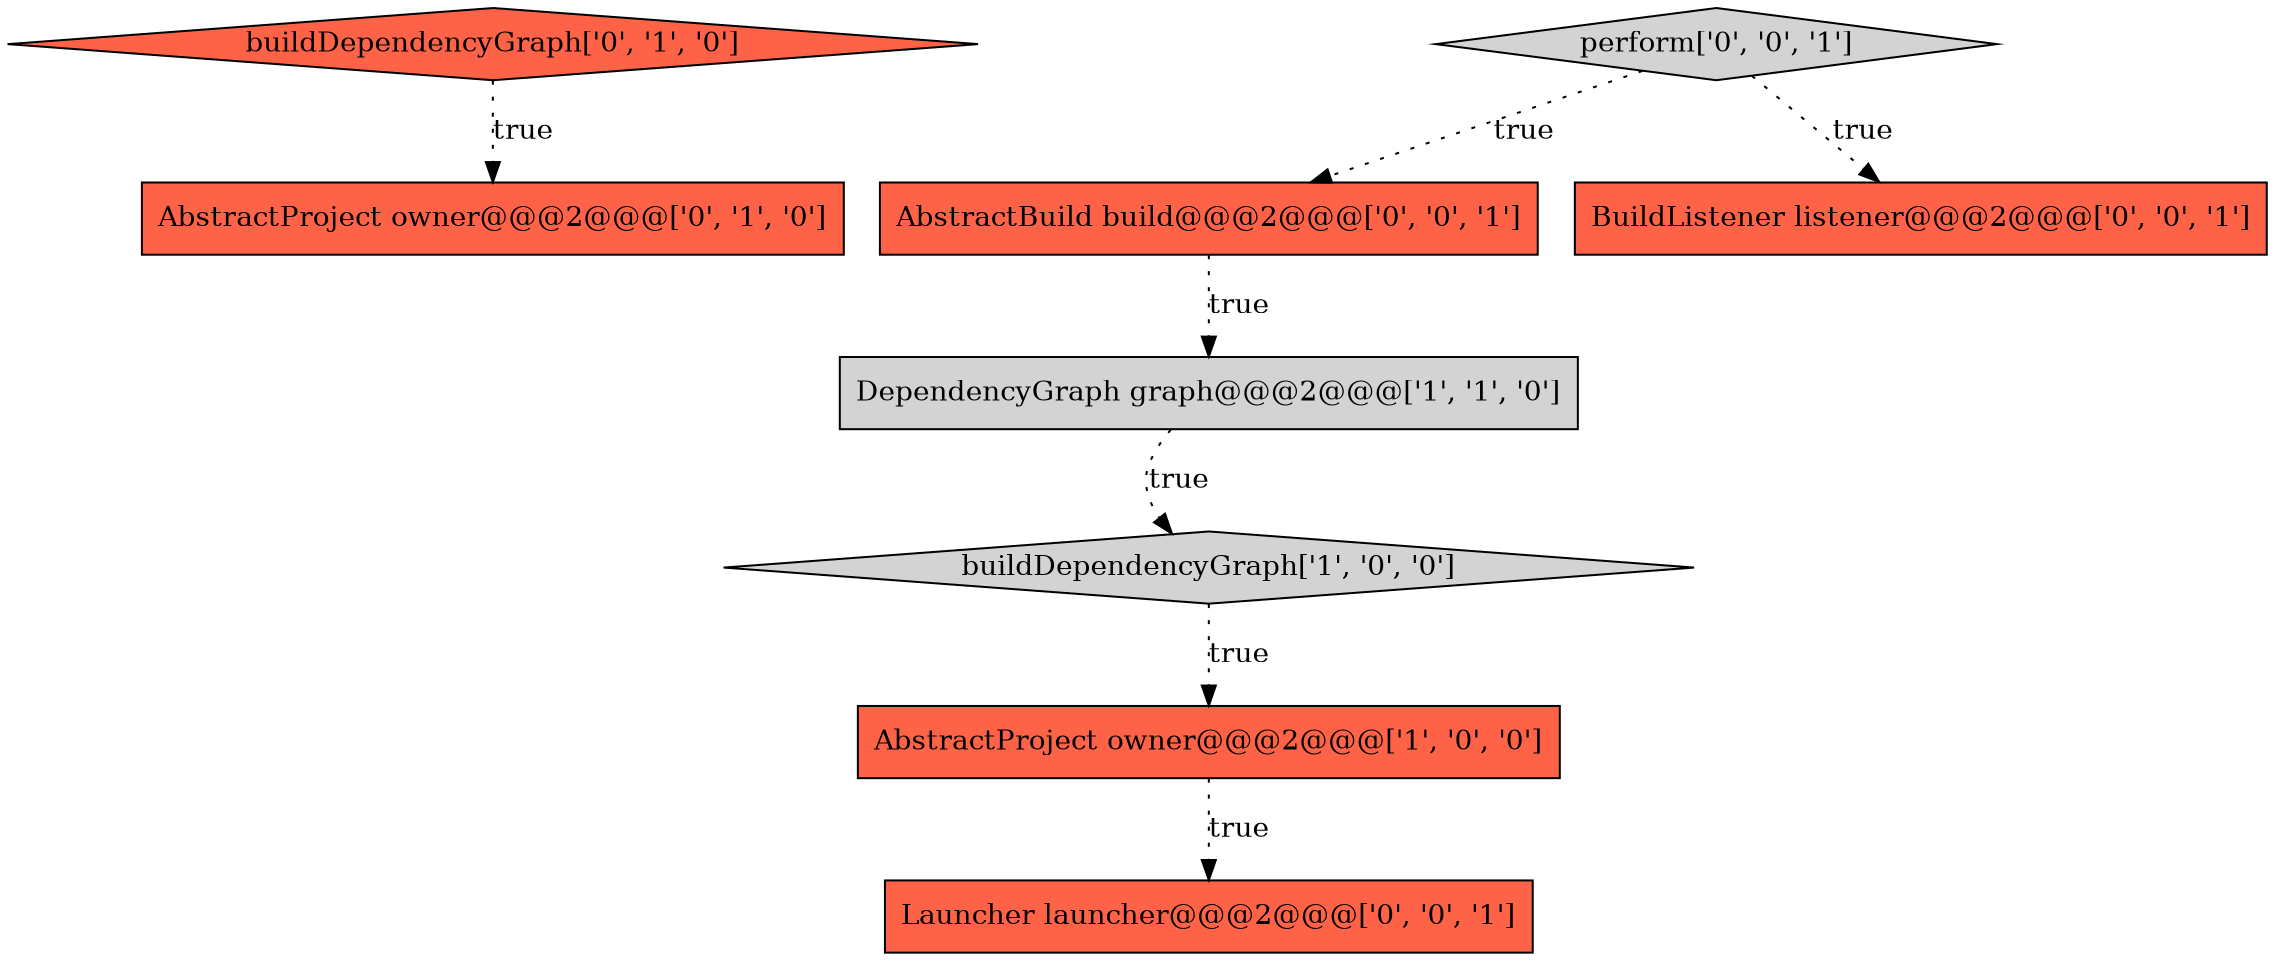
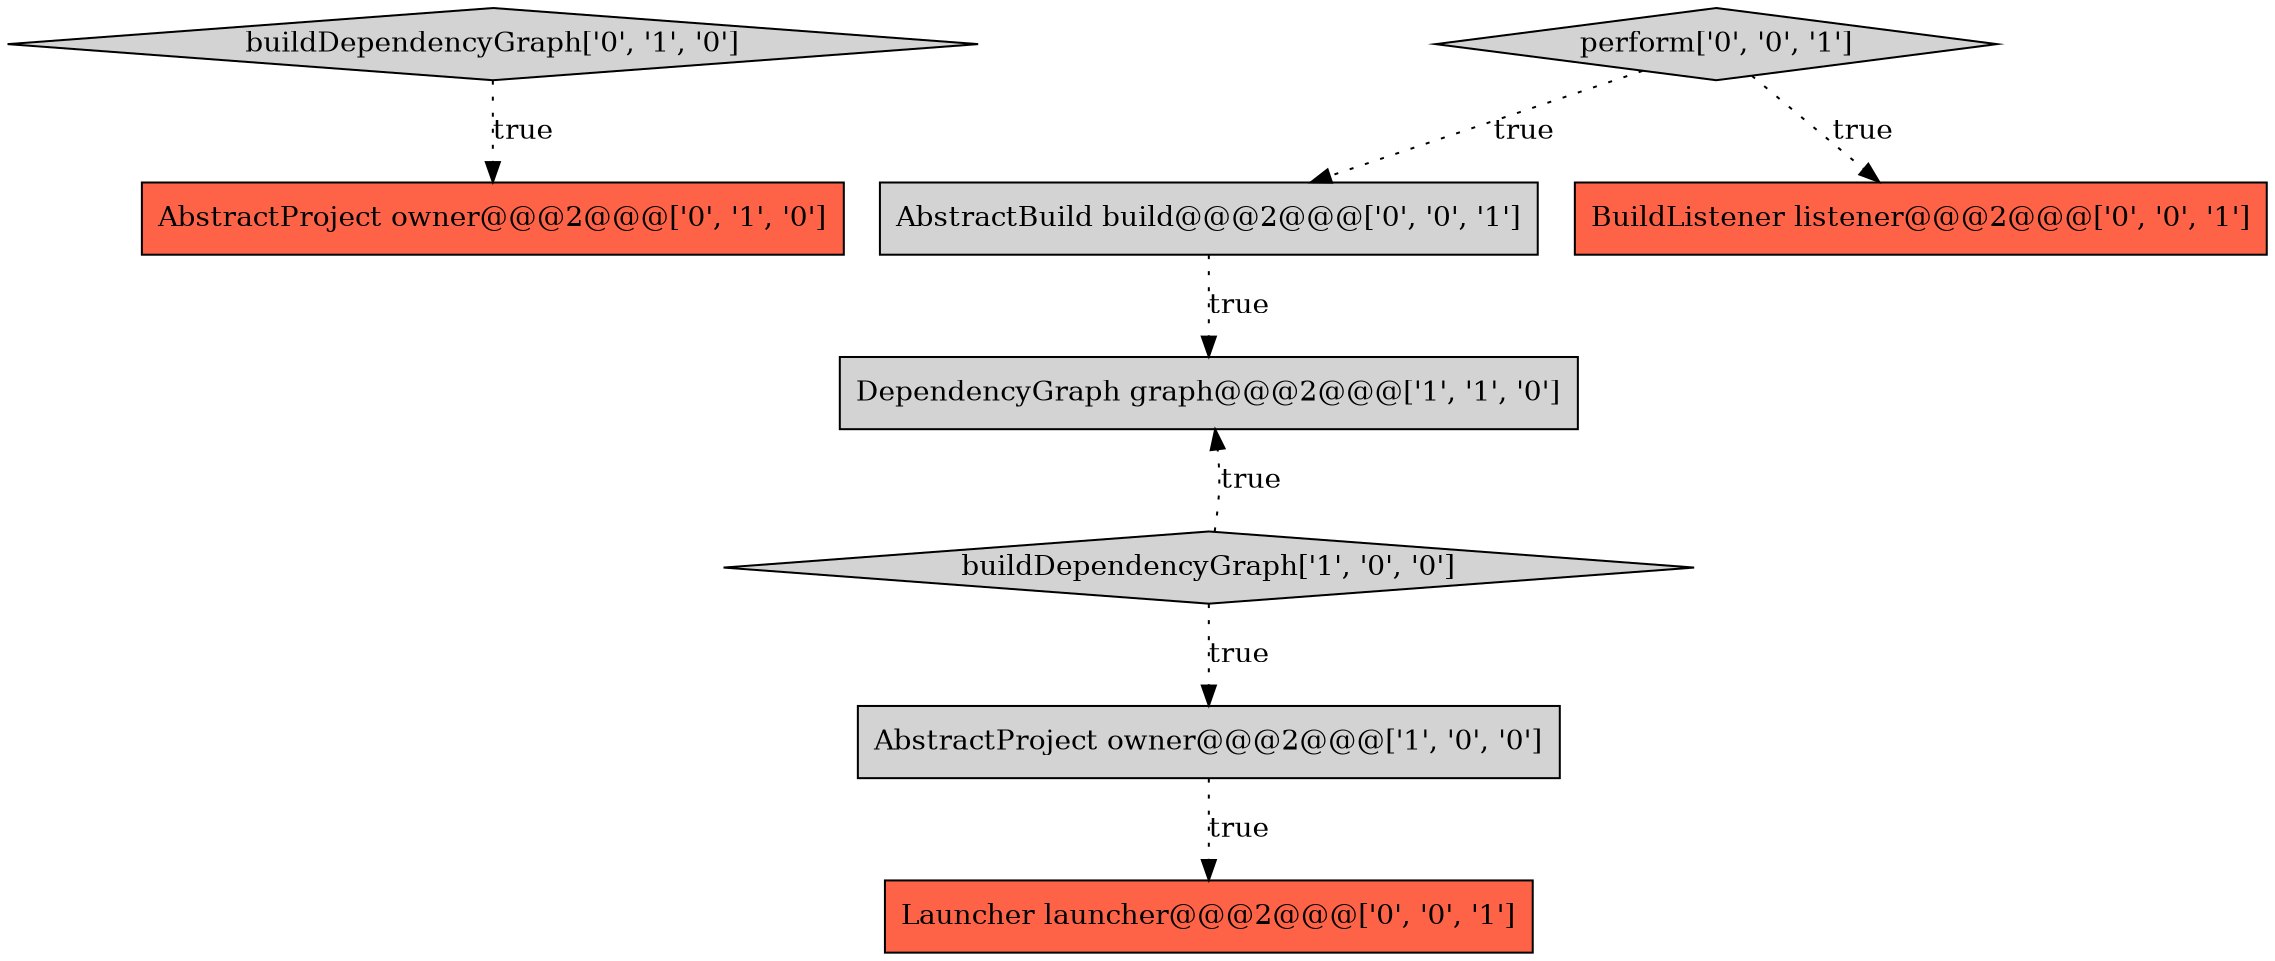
node "buildDependencyGraph['0', '1', '0']": fillcolor tomato -> lightgray
node "AbstractBuild build@@@2@@@['0', '0', '1']": fillcolor tomato -> lightgray
edge "DependencyGraph graph@@@2@@@['1', '1', '0']" -> "buildDependencyGraph['1', '0', '0']": reversed
node "AbstractProject owner@@@2@@@['1', '0', '0']": fillcolor tomato -> lightgray
